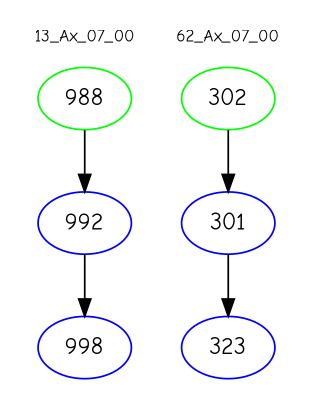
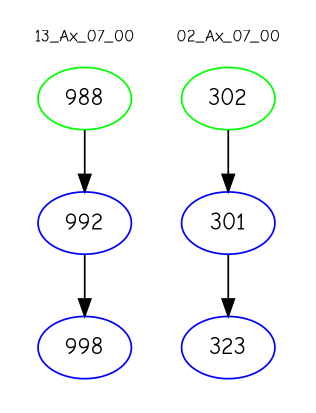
cluster "62_Ax_07_00": label "62_Ax_07_00" -> "02_Ax_07_00"
